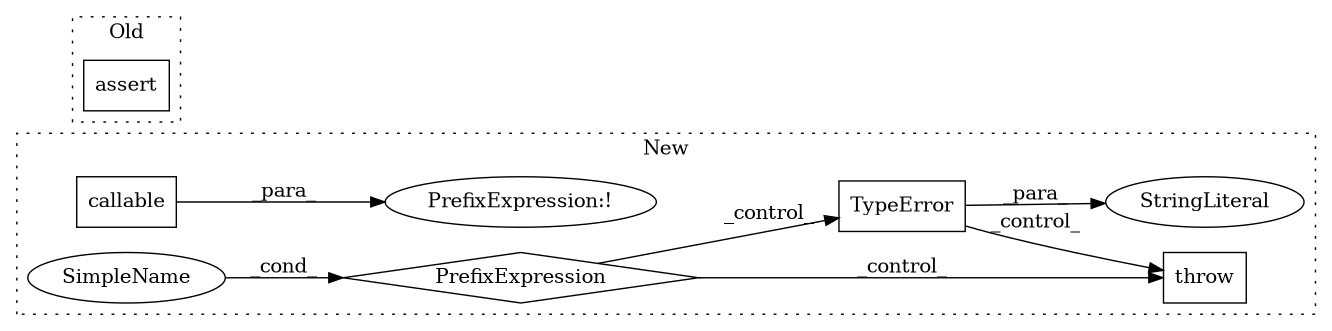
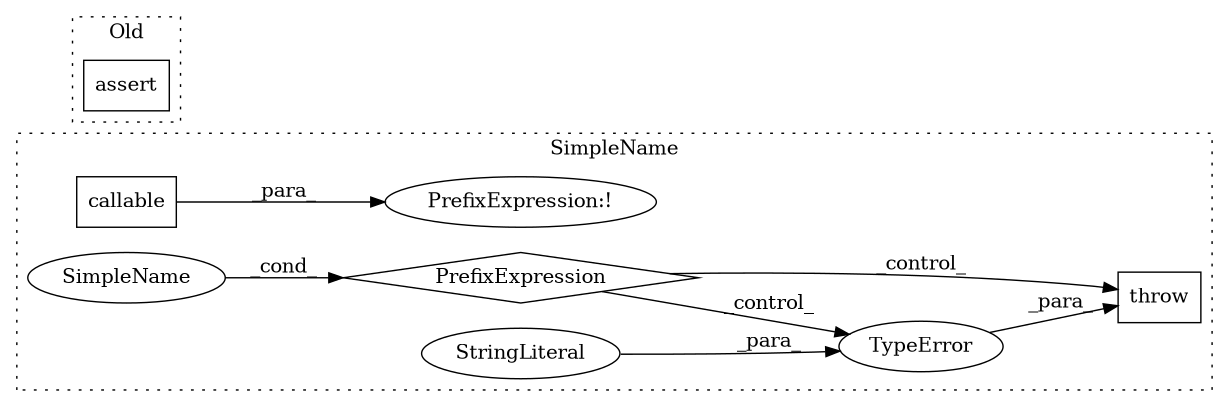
cluster "New": label "New" -> "SimpleName"
edge "TypeError" -> "StringLiteral": reversed
node "TypeError": shape box -> ellipse
edge "TypeError" -> "throw": label "_control_" -> "_para_"
